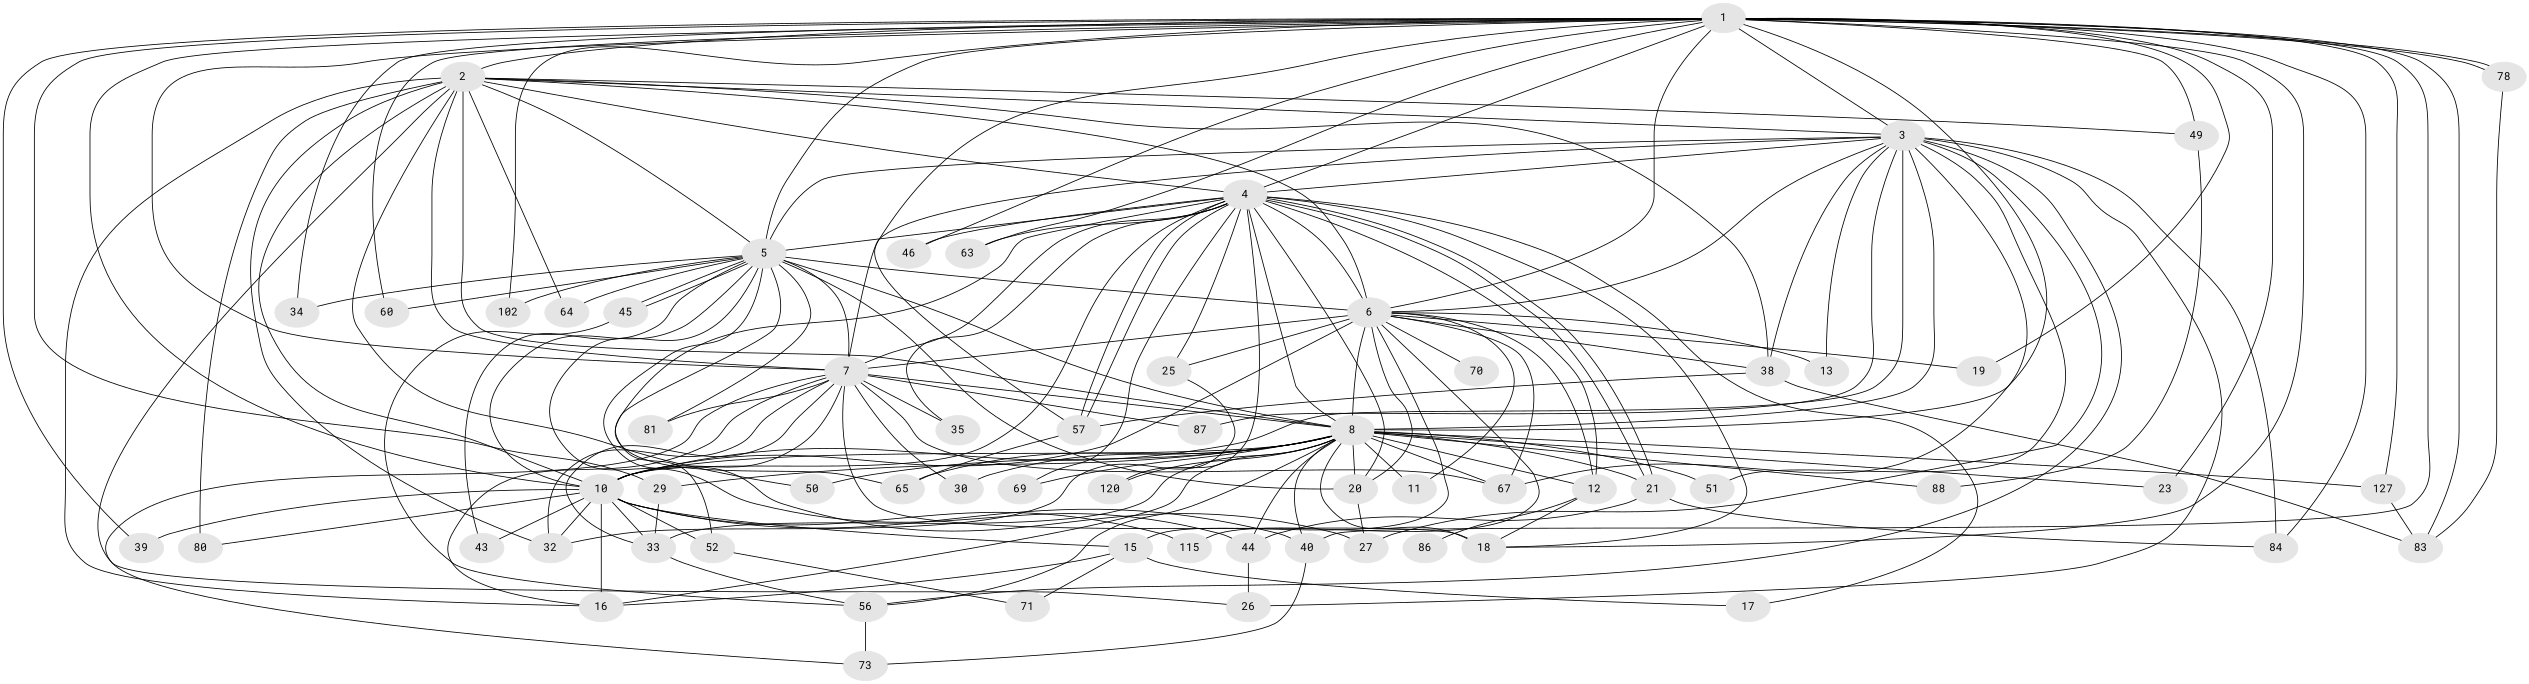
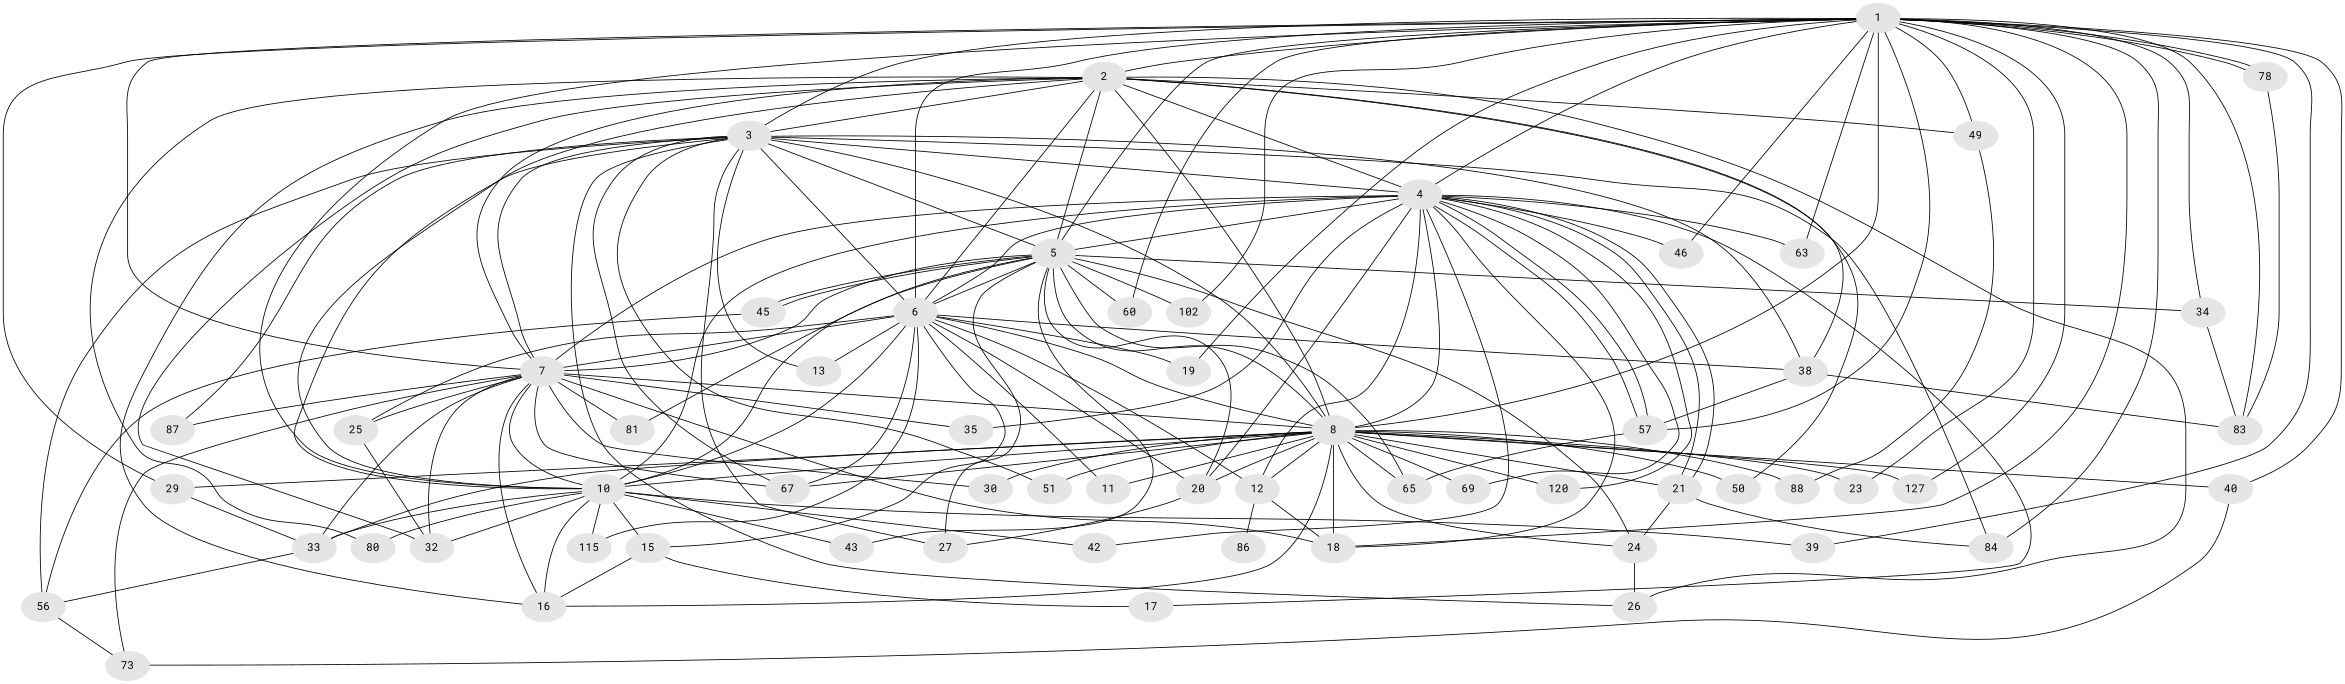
edge "4" -- "25": now "7" -- "25"
node "64": removed
node "70": removed
edge "10" -- "40": removed
edge "127" -- "83": now "34" -- "83"
edge "8" -- "56": removed
node "52": label "52" -> "42"
node "44": label "44" -> "24"
node "71": removed
